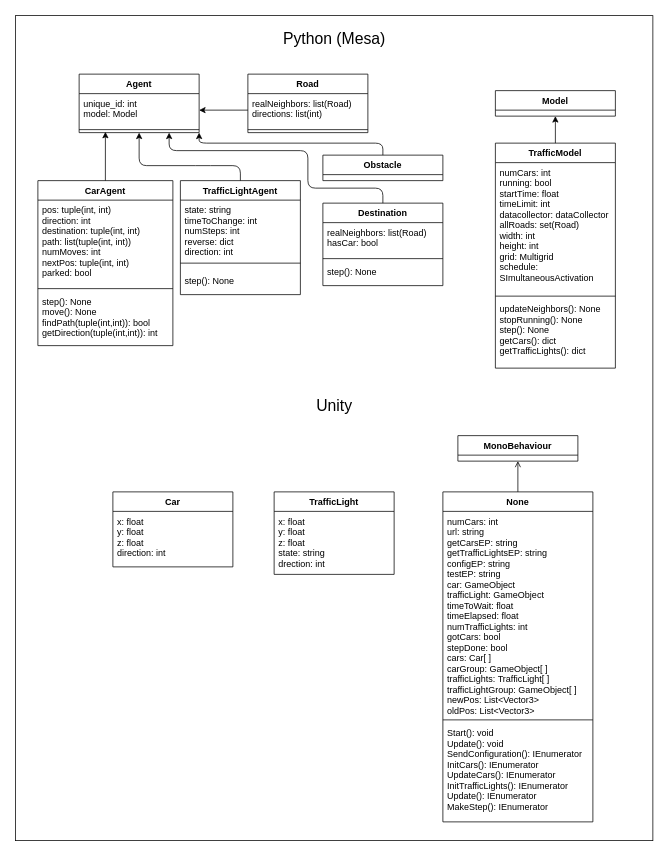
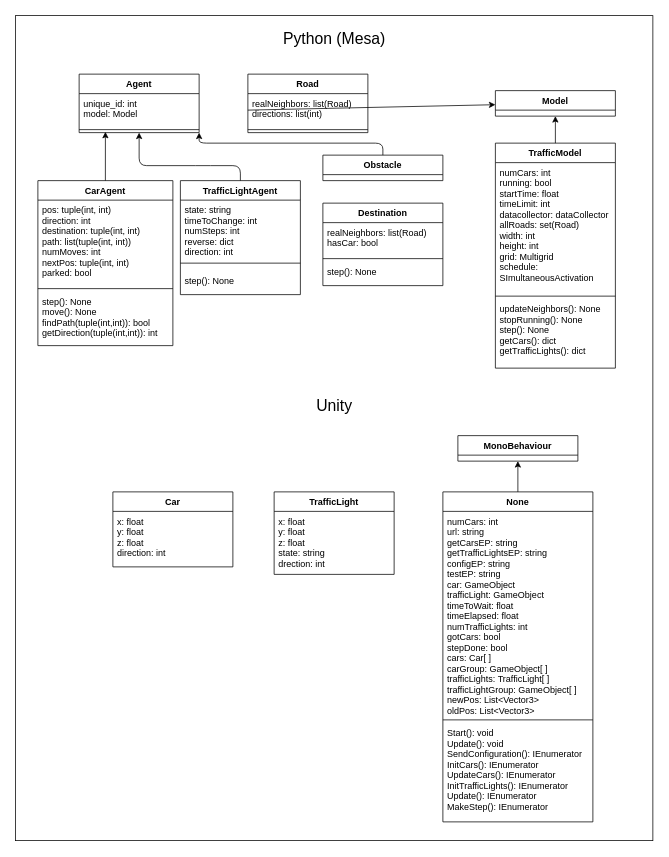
edge "realNeighbors: list(Road) directions: list(int)" -> "unique_id: int model: Model": now "realNeighbors: list(Road) directions: list(int)" -> "Model"
edge "Destination" -> "Agent": removed
edge "None" -> "MonoBehaviour": arrowhead open -> classic
